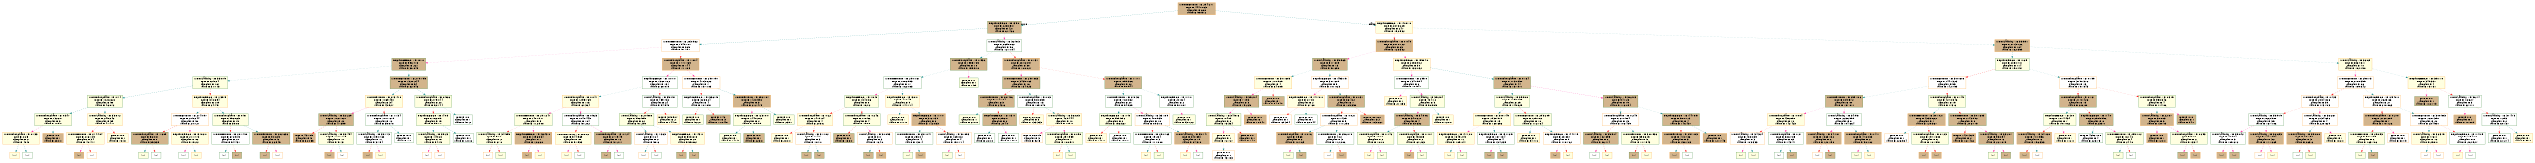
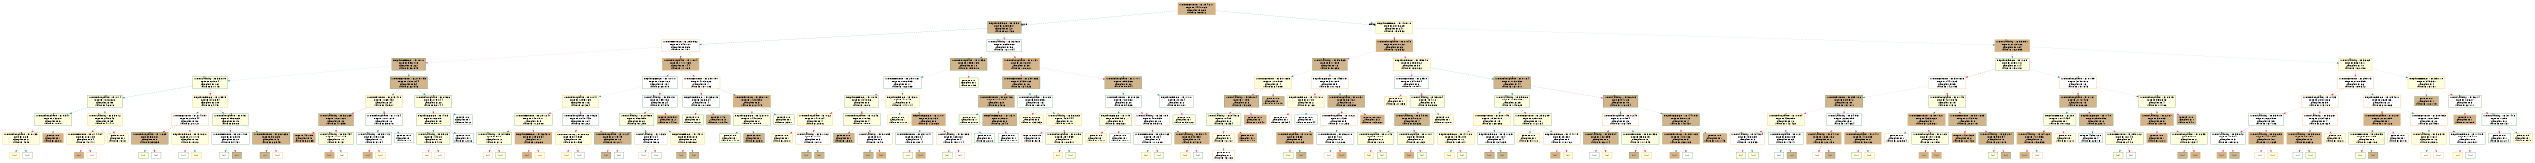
node "mse = 315.507 samples = 2 value = 144.81": fillcolor lightyellow -> tan
edge "Depth_GEBCO <= -13.0 mse = 256.0 samples = 2 value = 204.0" -> "mse = 0.0 samples = 1 value = 220.0": now "mse = 0.0 samples = 1 value = 270.0" -> "mse = 0.0 samples = 1 value = 220.0"
